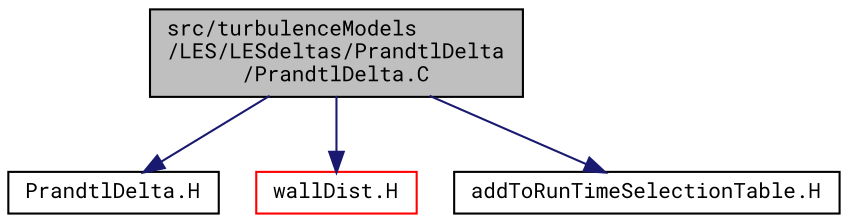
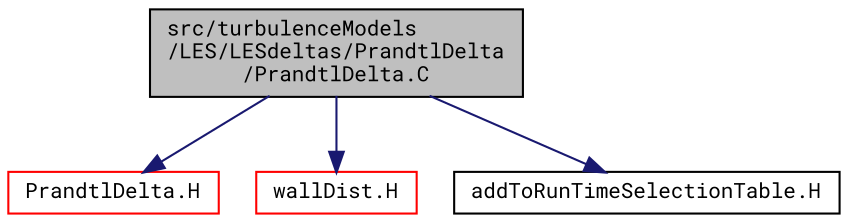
node "PrandtlDelta.H": color black -> red
